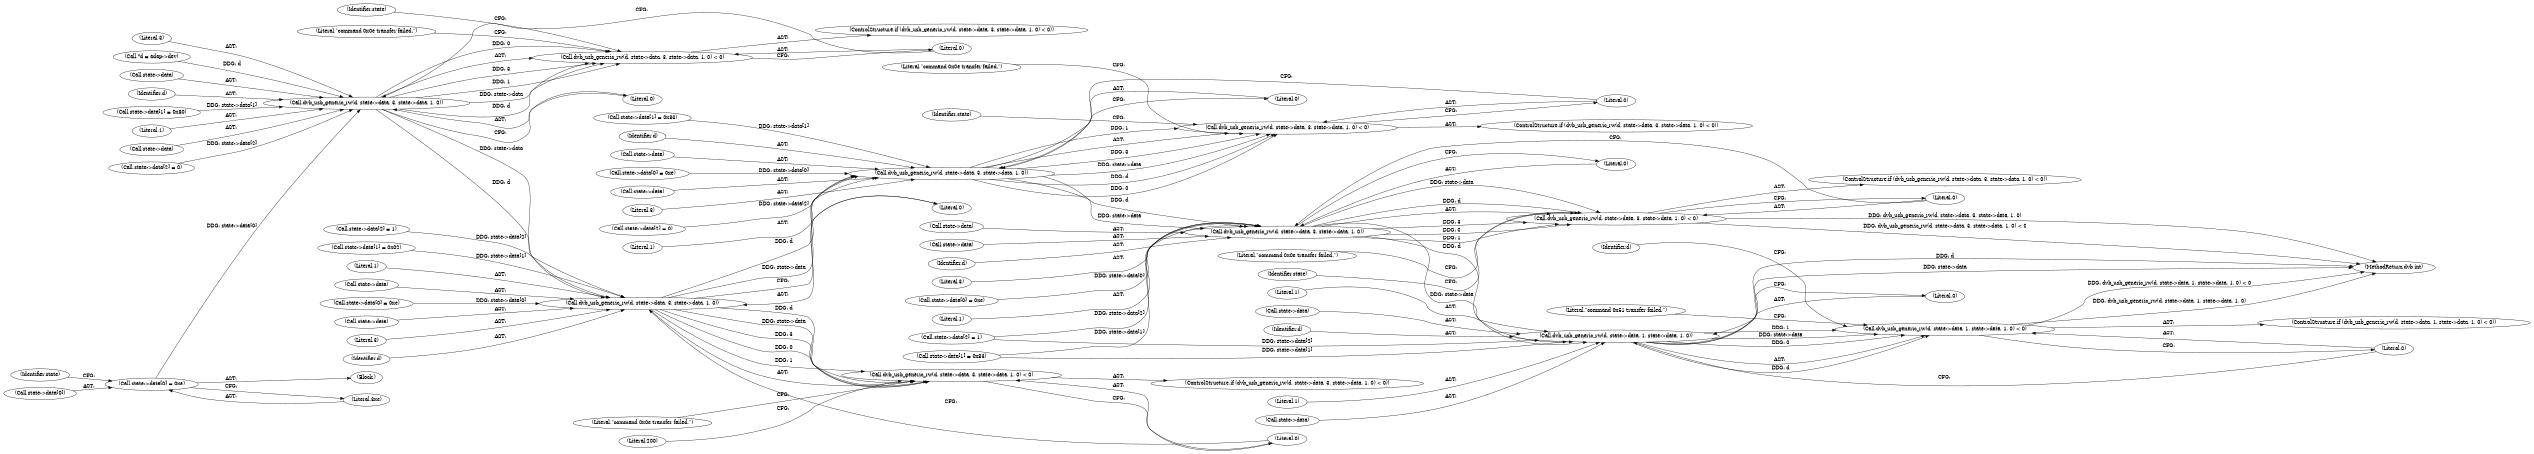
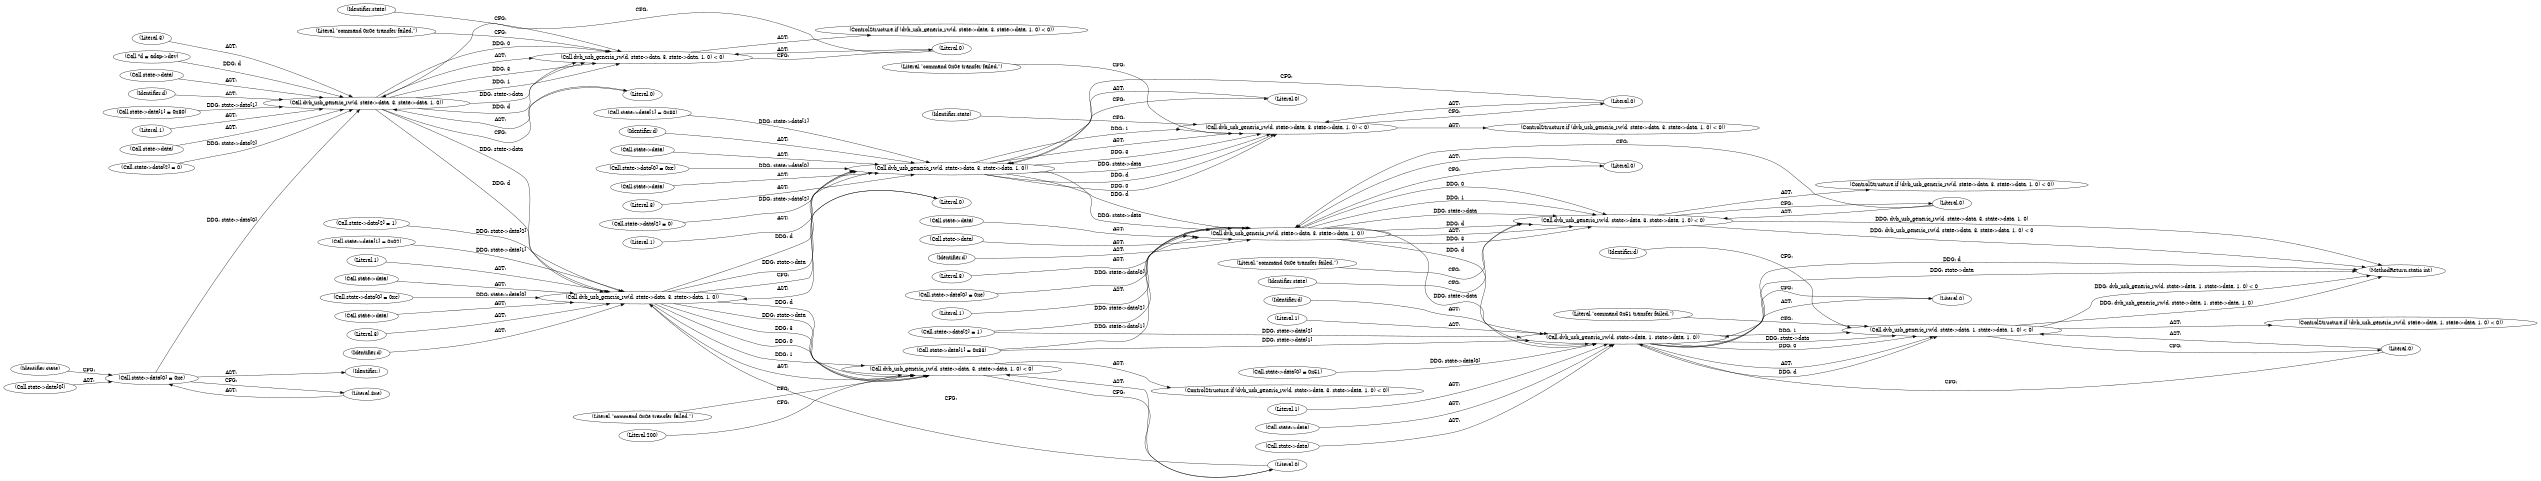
node "(MethodReturn,dvb int)": label "(MethodReturn,dvb int)" -> "(MethodReturn,static int)"
node "(Call,state->data[0] = 0x51)": added
node "(Block,)": label "(Block,)" -> "(Identifier,)"
